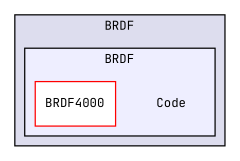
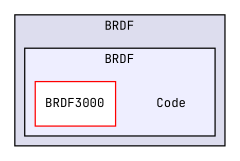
node "BRDF4000": label "BRDF4000" -> "BRDF3000"
